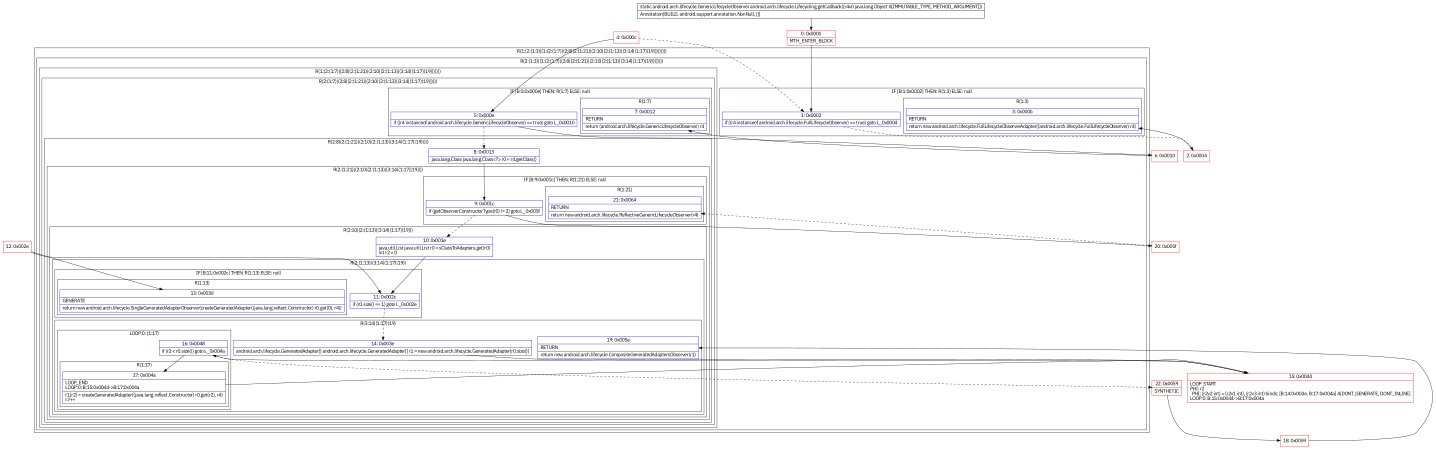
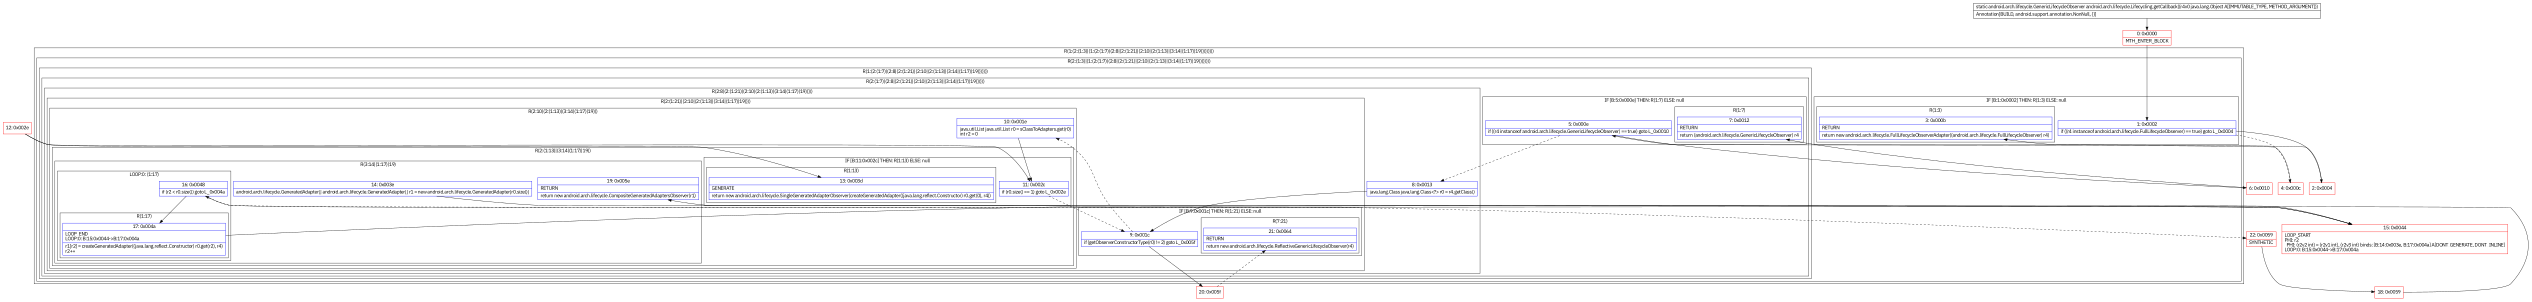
edge "4: 0x000c" -> "1: 0x0002": reversed
edge "1: 0x0002" -> "2: 0x0004": style dashed -> solid
cluster "R(1:21)": label "R(1:21)" -> "R(7:21)"
edge "11: 0x002c" -> "14: 0x003e": now "11: 0x002c" -> "9: 0x001c"
